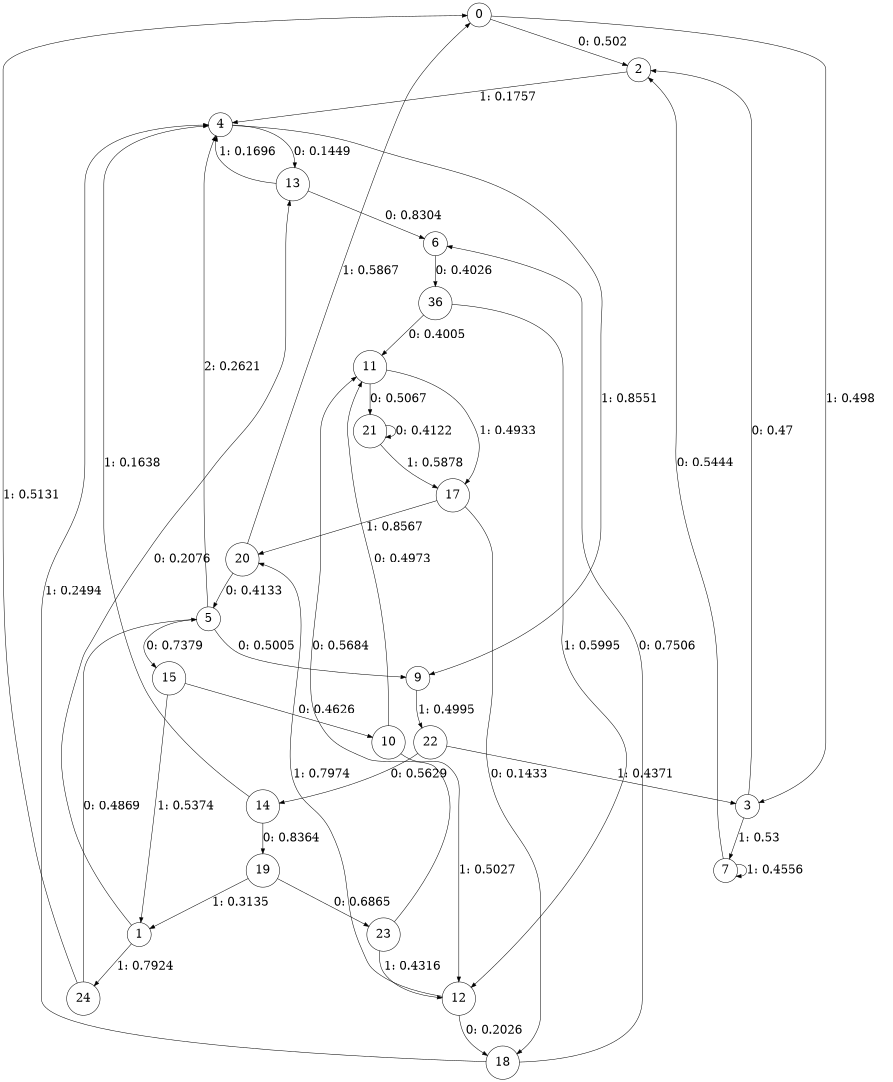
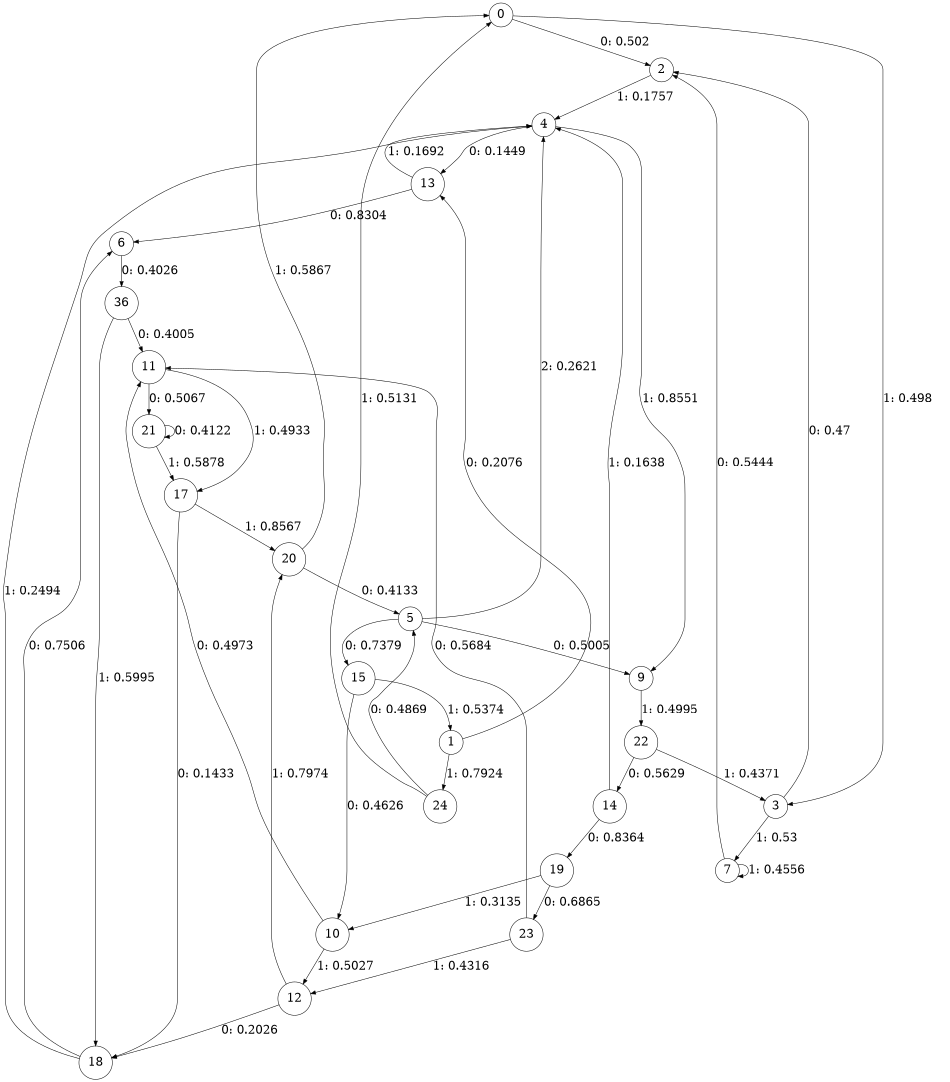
edge "13" -> "4": label "1: 0.1696   " -> "1: 0.1692   "
edge "36" -> "12": now "36" -> "18"
edge "19" -> "1": now "19" -> "10"
